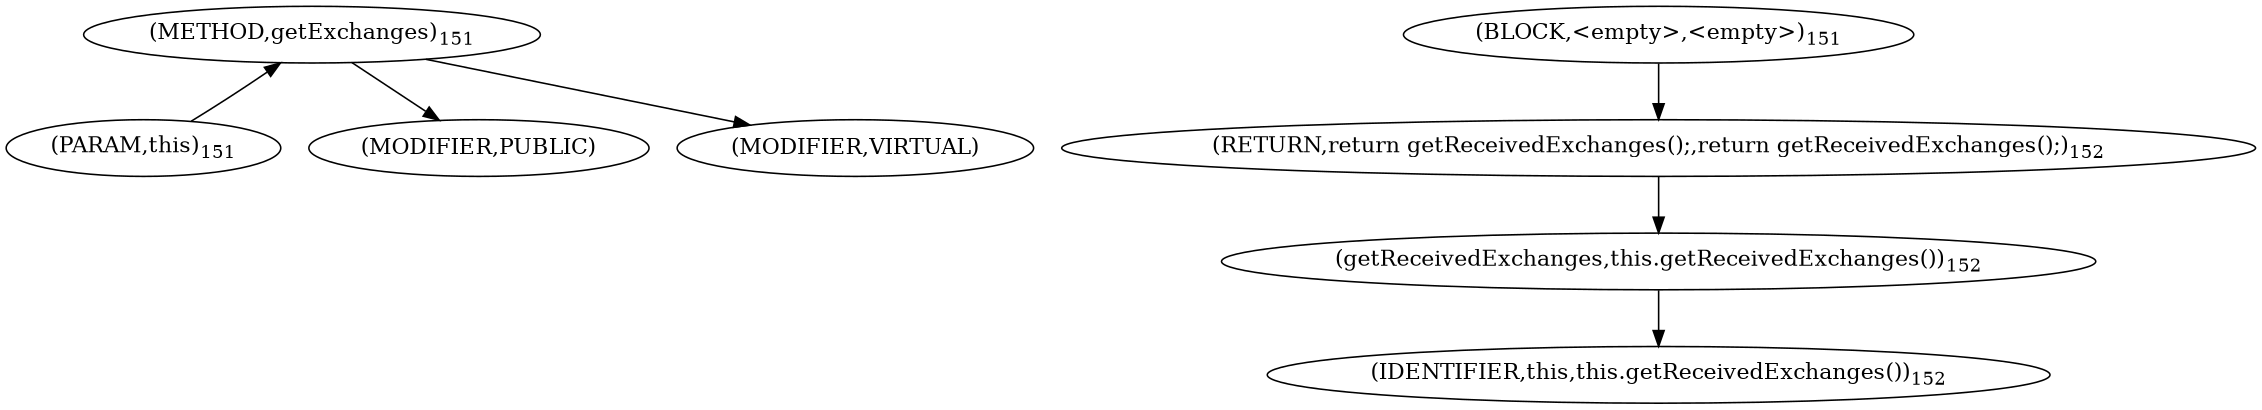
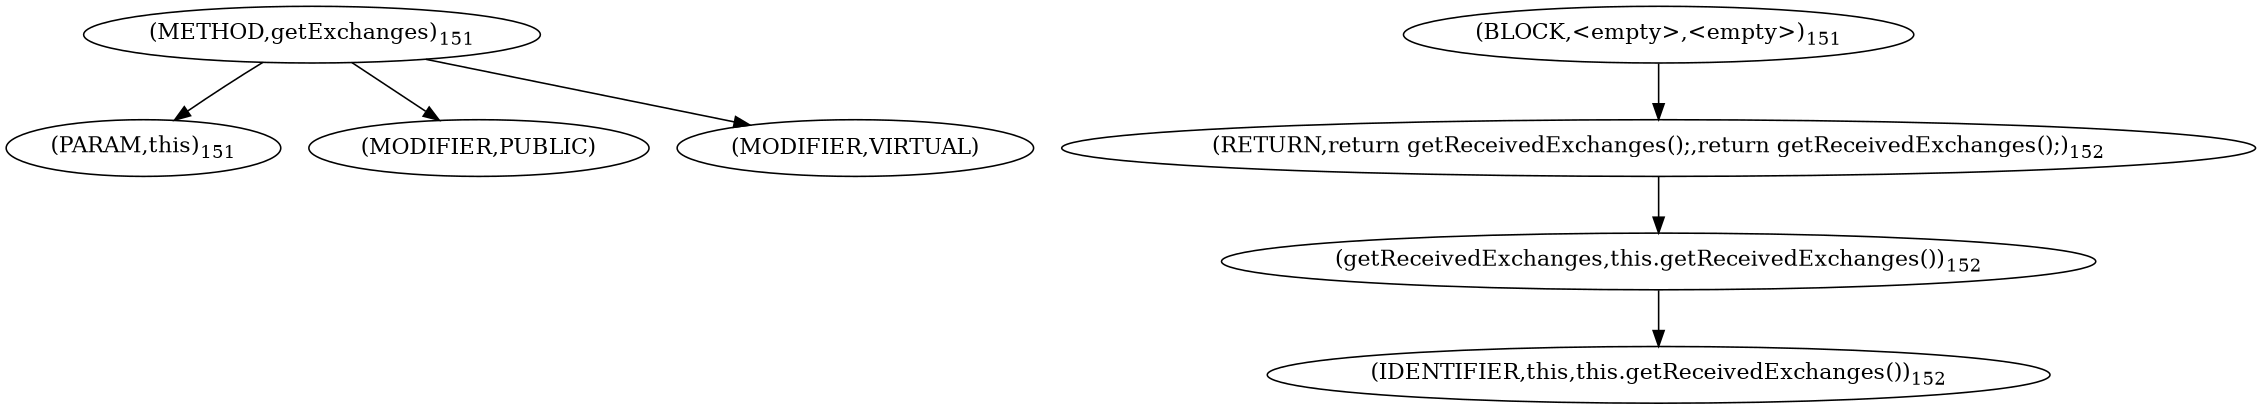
edge "(PARAM,this)" -> "(METHOD,getExchanges)": reversed
